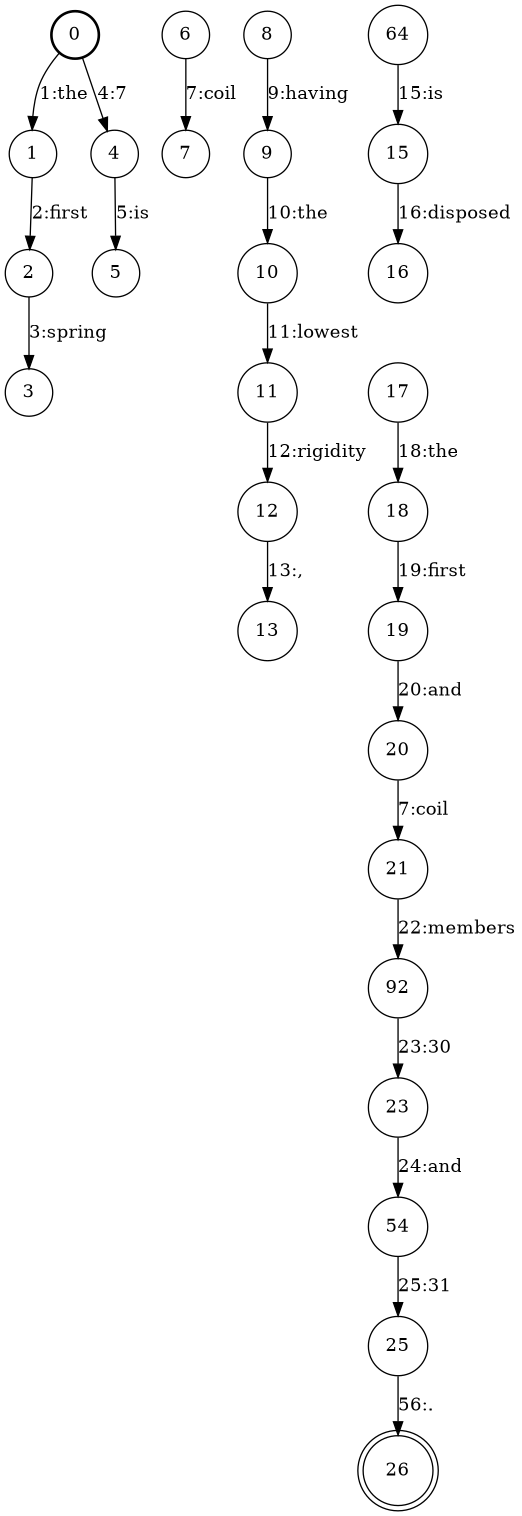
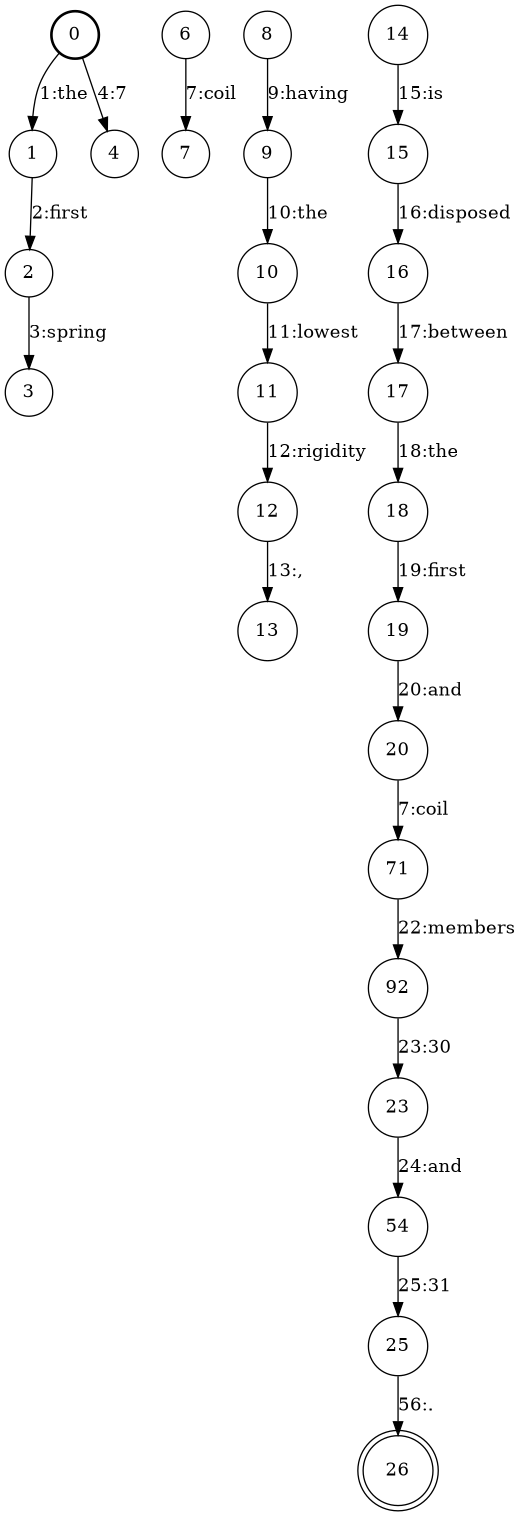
node "64": label "64" -> "14"
node "5": removed
edge "16" -> "17": added, label "17:between"
node "21": label "21" -> "71"
